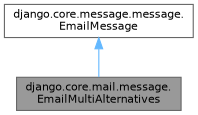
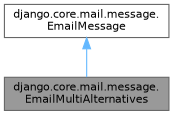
node "django.core.message.message. EmailMessage": label "django.core.message.message. EmailMessage" -> "django.core.mail.message. EmailMessage"
